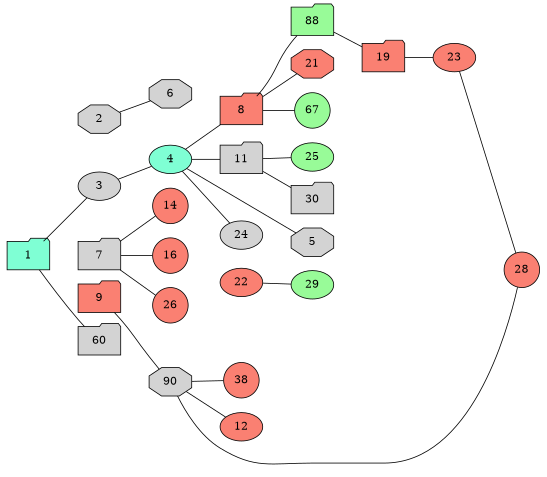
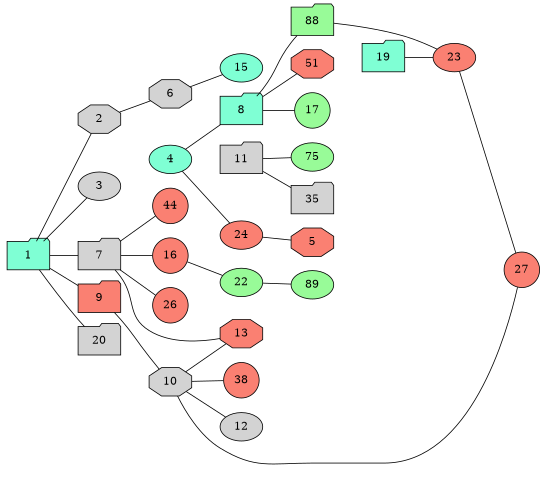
edge "88" -- "19": now "88" -- "23"
node "19": fillcolor salmon -> aquamarine
node "21": label "21" -> "51"
node "15": added
node "8": fillcolor salmon -> aquamarine
node "67": label "67" -> "17"
node "25": label "25" -> "75"
edge "4" -- "11": removed
edge "4" -- "3": removed
edge "2" -- "1": added
node "30": label "30" -> "35"
edge "4" -- "5": now "24" -- "5"
node "14": label "14" -> "44"
node "24": fillcolor lightgrey -> salmon
node "5": fillcolor lightgrey -> salmon
edge "1" -- "7": added
edge "16" -- "22": added
node "28": label "28" -> "27"
edge "1" -- "9": added
node "22": fillcolor salmon -> palegreen
node "29": label "29" -> "89"
node "13": added
node "60": label "60" -> "20"
node "90": label "90" -> "10"
node "12": fillcolor salmon -> lightgrey
